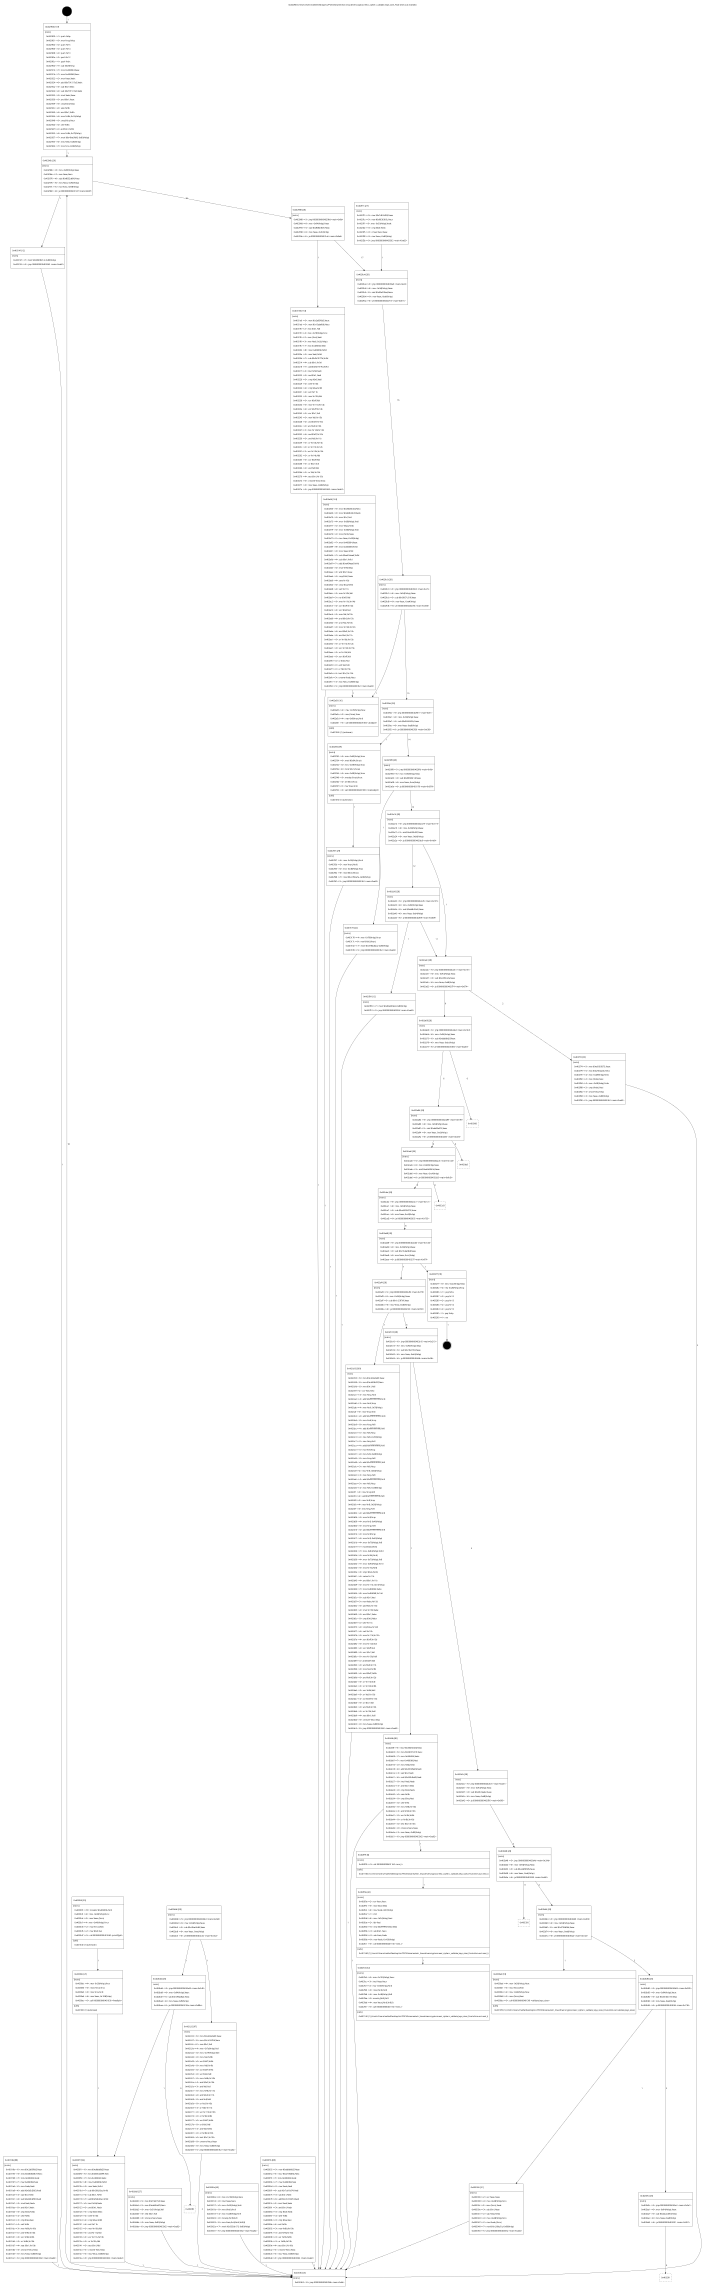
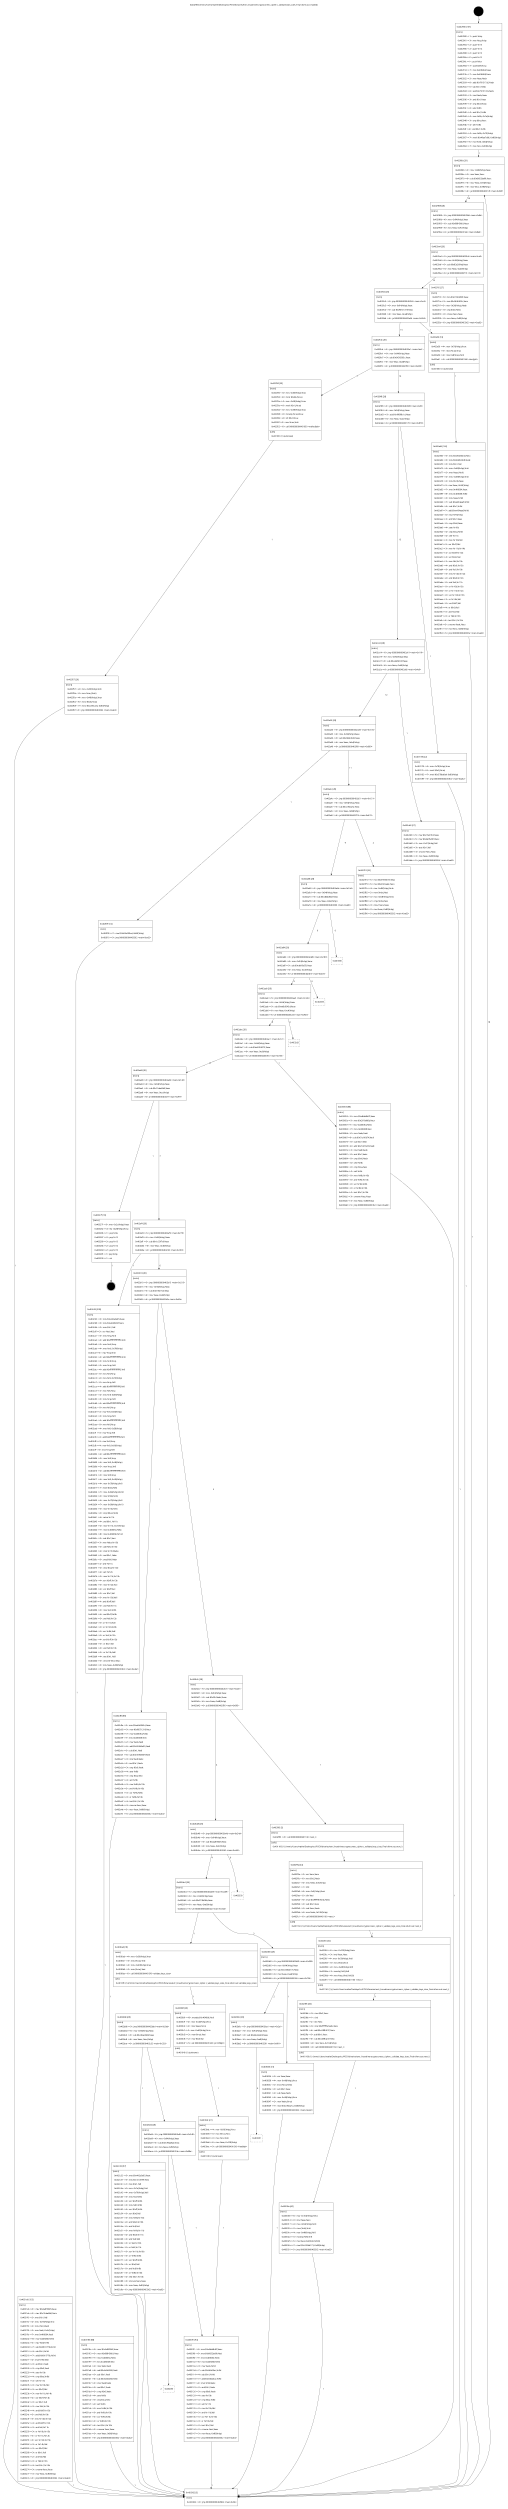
edge "0x402f15 [27]" -> "0x4029a4 [28]": reversed
node "0x40314f [12]": removed
edge "0x402988 [28]" -> "0x4031e6 [153]": removed, label "1"
edge "0x402e66 [163]" -> "0x402e56 [16]": reversed
edge "0x402a14 [28]" -> "0x402a4c [28]": now "0x402a14 [28]" -> "0x402dc8 [27]"
edge "0x402abc [28]" -> "0x403055 [88]": added, label "1"
edge "0x402f74 [33]" -> "0x403362 [5]": removed, label "2"
edge "0x402dfe [88]" -> "0x402f95 [5]": now "0x402b2c [28]" -> "0x402f95 [5]"
edge "0x4030ad [18]" -> "0x4030bf [29]": added, label "1"
node "0x402fe6 [40]": added
